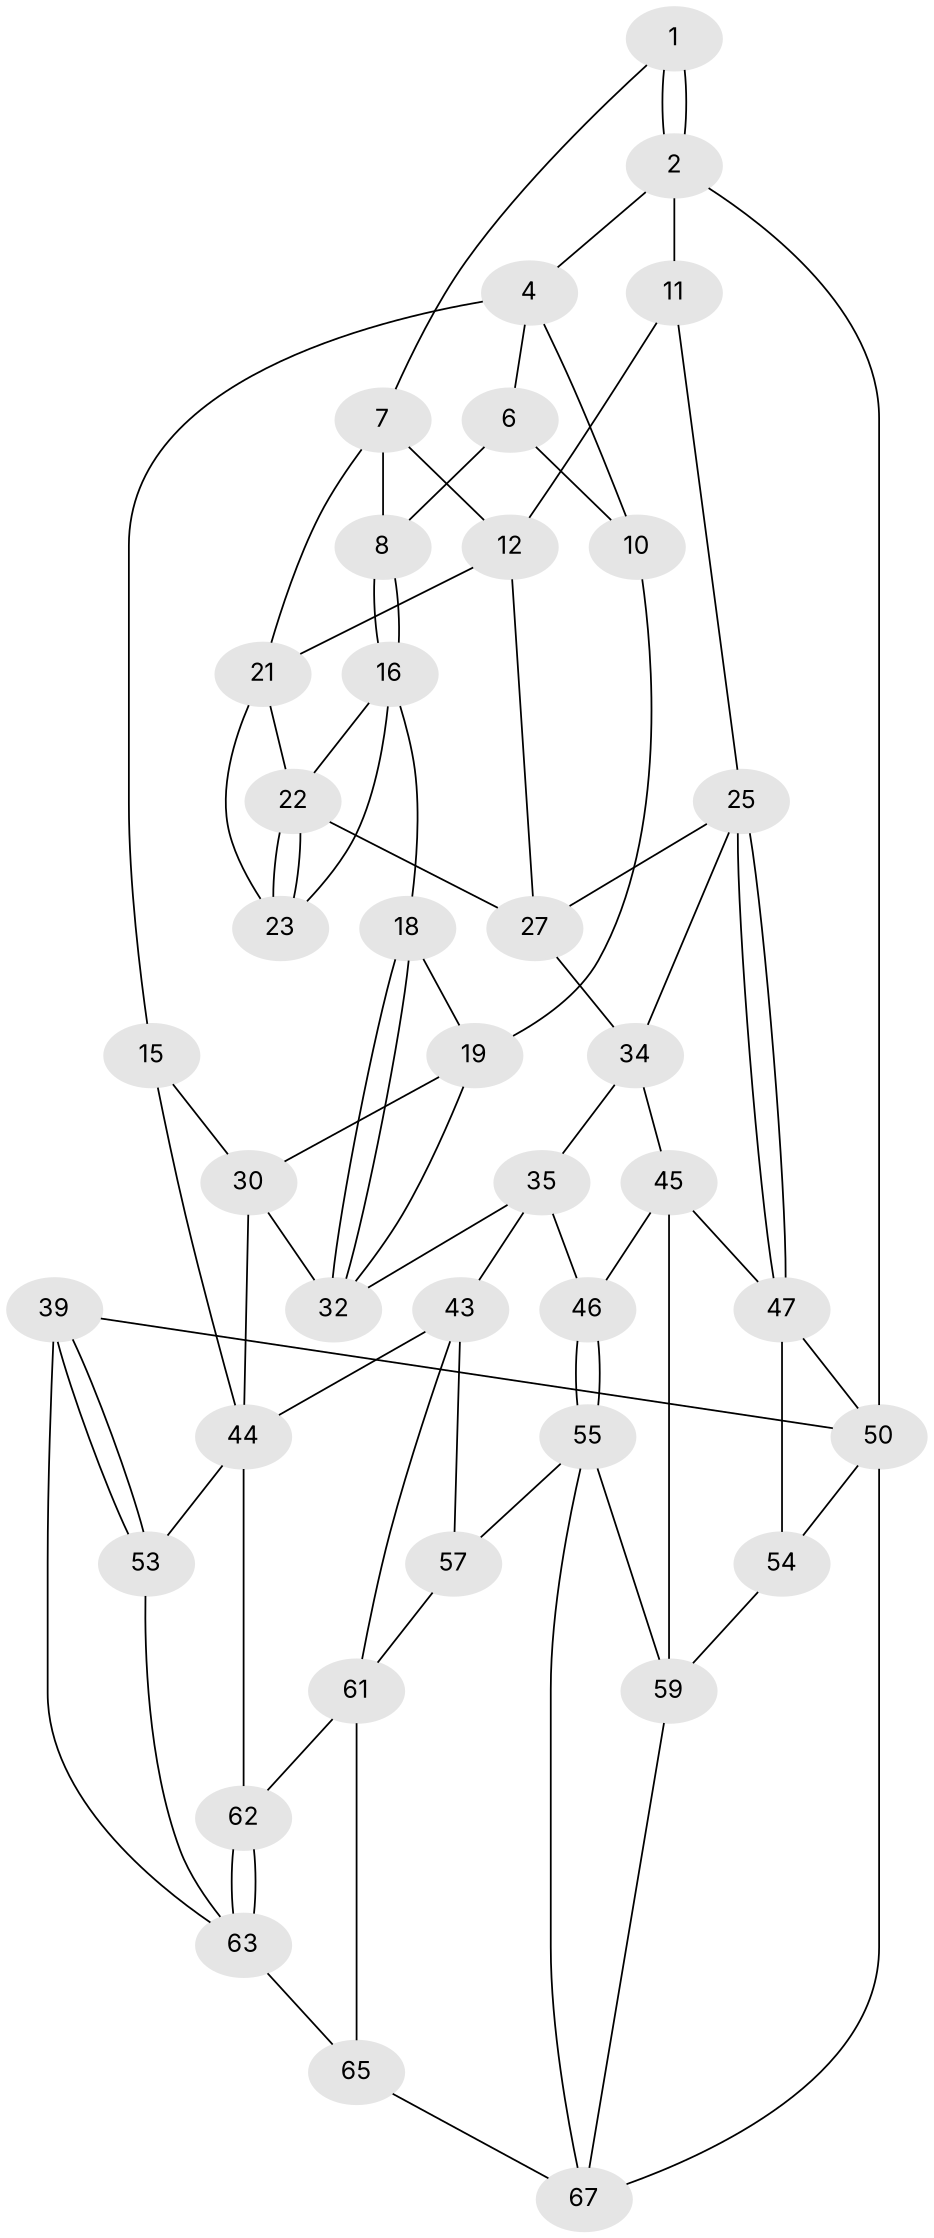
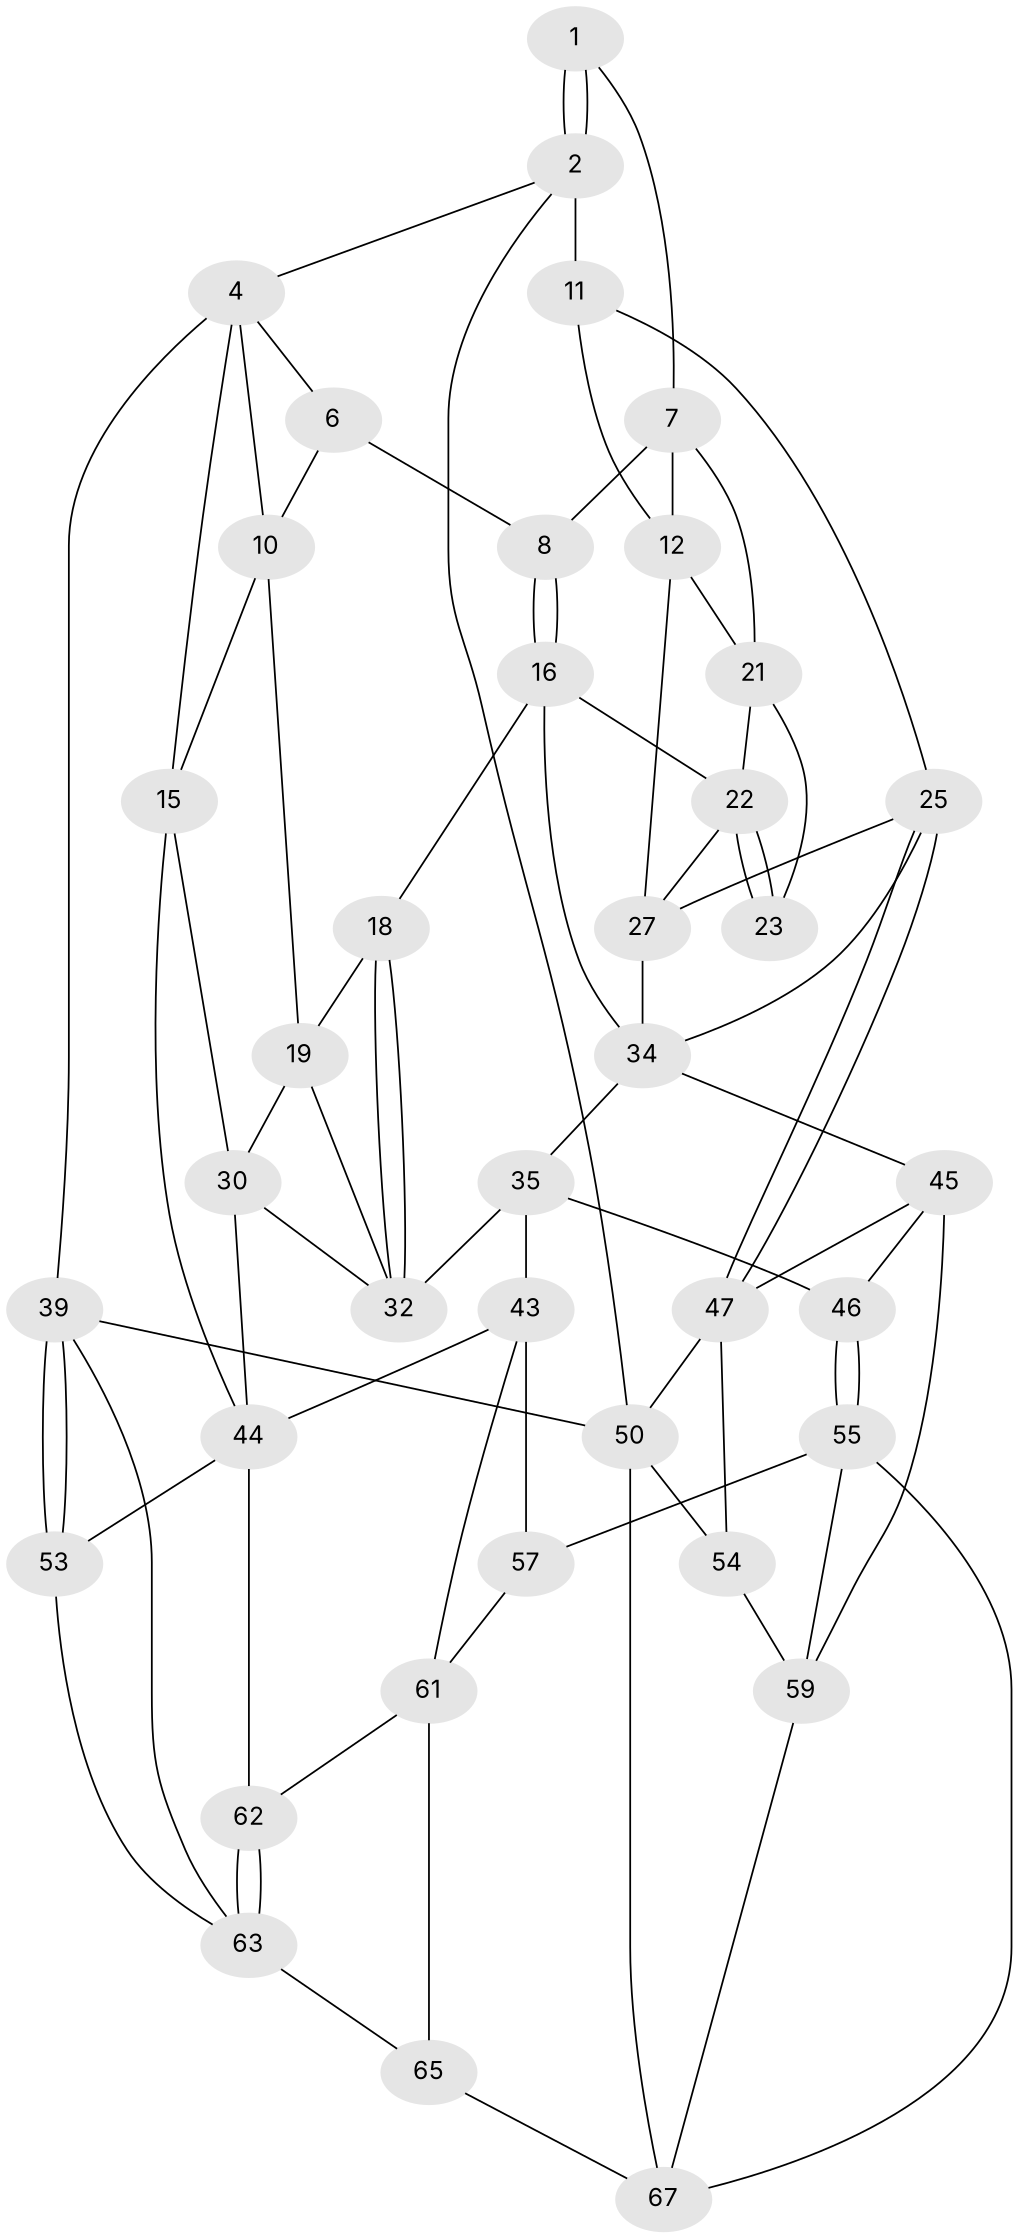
edge "10" -- "15": added
edge "4" -- "39": added
edge "16" -- "23": now "16" -- "34"
